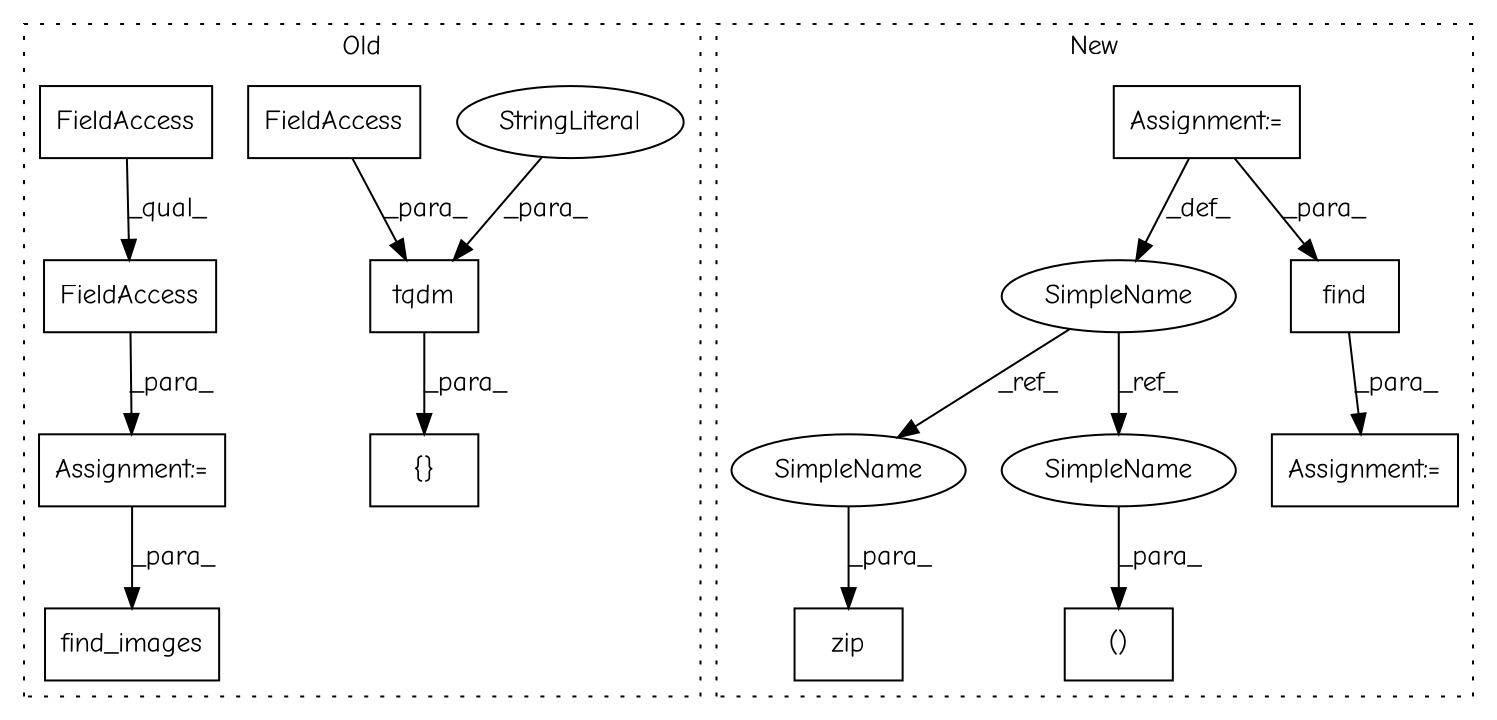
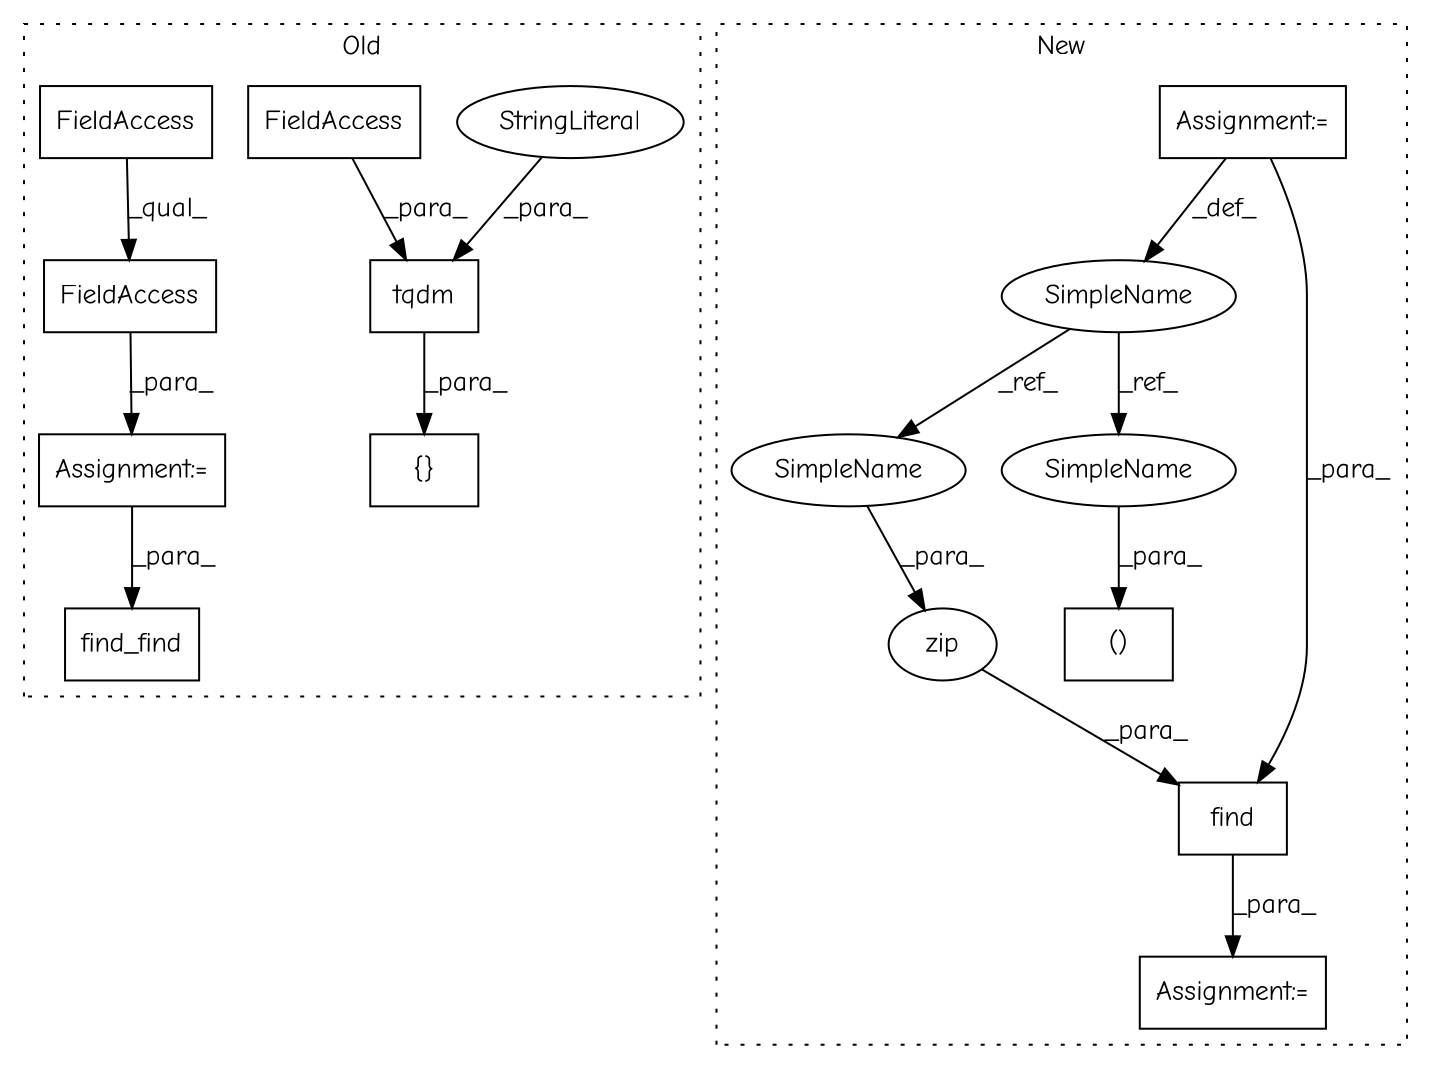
node "find_images": label "find_images" -> "find_find"
node "zip": shape box -> ellipse
edge "zip" -> "find": added, label "_para_"
